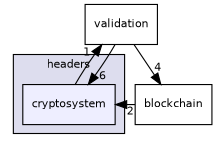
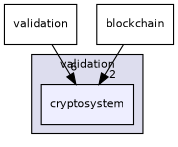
edge "validation" -> "blockchain": removed
cluster "headers": label "headers" -> "validation"
edge "cryptosystem" -> "validation": removed
